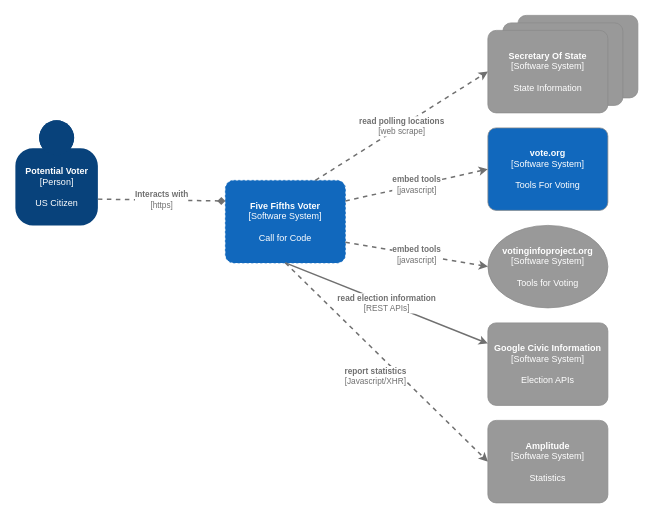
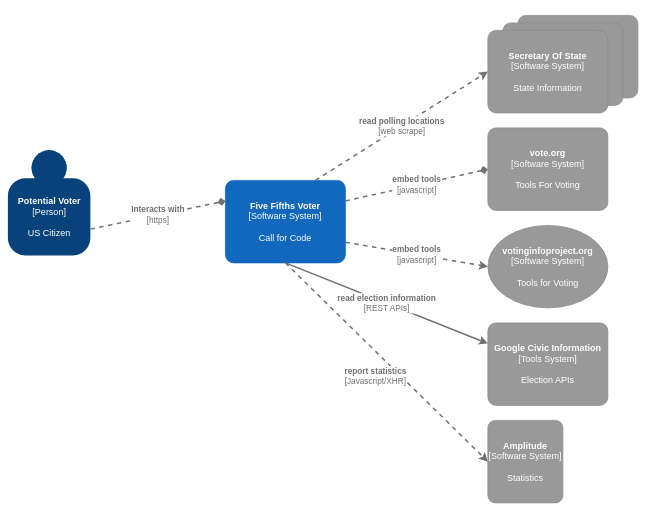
node "vote.org [Software System] Tools For Voting": fillcolor #1168bd -> #999999
edge "Five Fifths Voter [Software System] Call for Code" -> "vote.org [Software System] Tools For Voting": arrowhead classic -> diamond
node "Potential Voter [Person] US Citizen": moved (57, 173) -> (49, 203)
node "Five Fifths Voter [Software System] Call for Code": style dashed -> solid
node "Google Civic Information [Software System] Election APIs": label "Google Civic Information [Software System] Election APIs" -> "Google Civic Information [Tools System] Election APIs"
node "Amplitude [Software System] Statistics": size 120x83 -> 75x83
